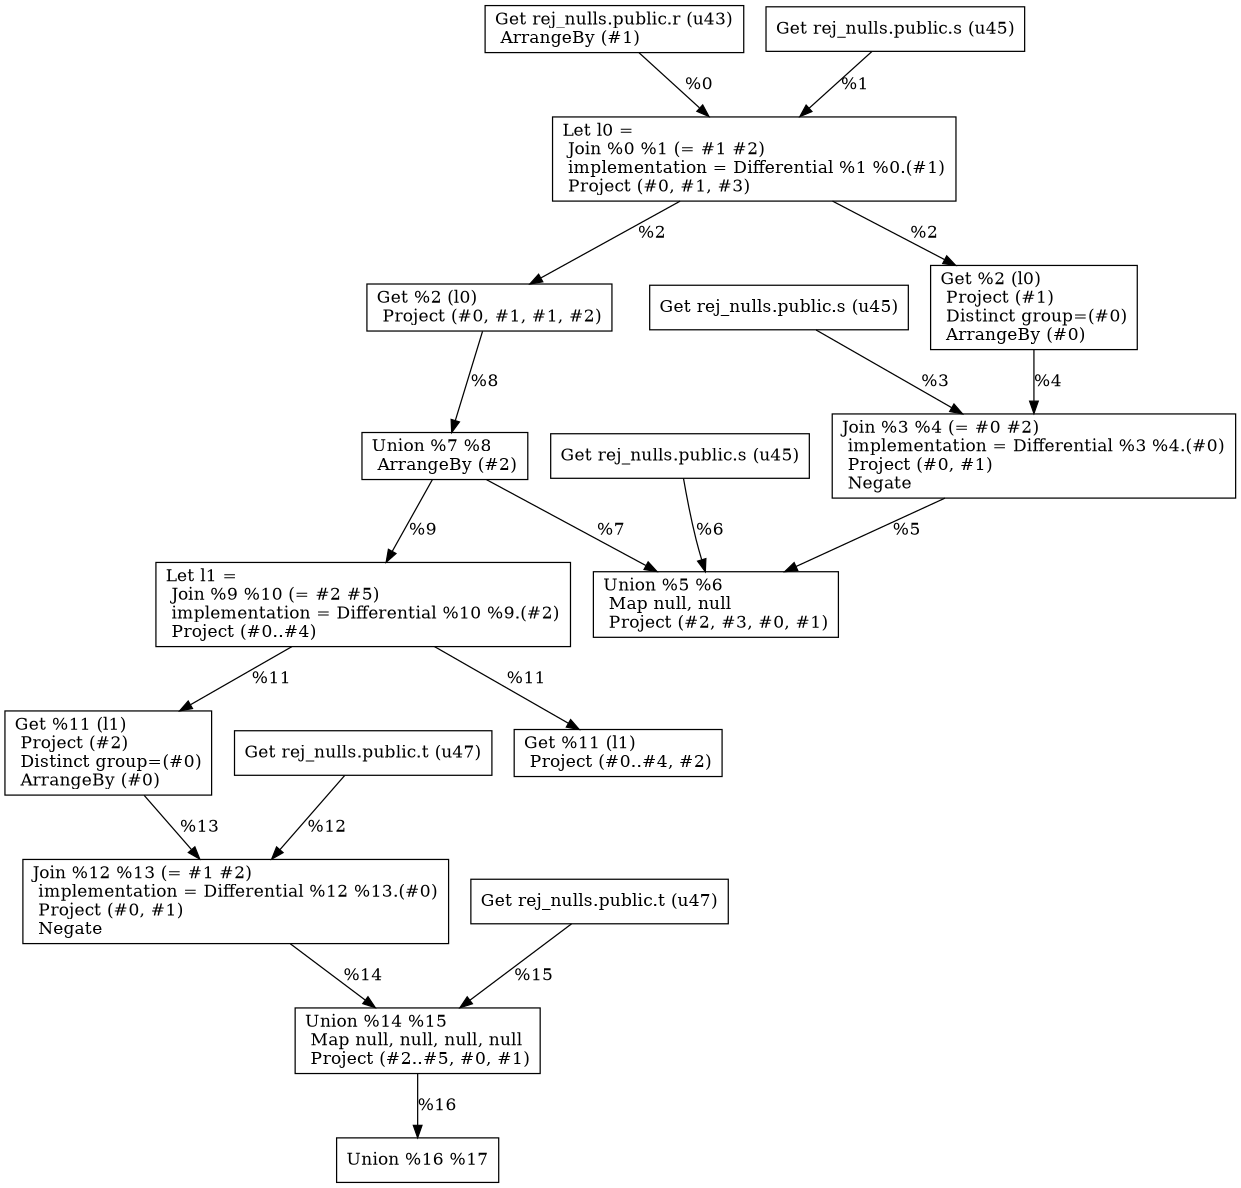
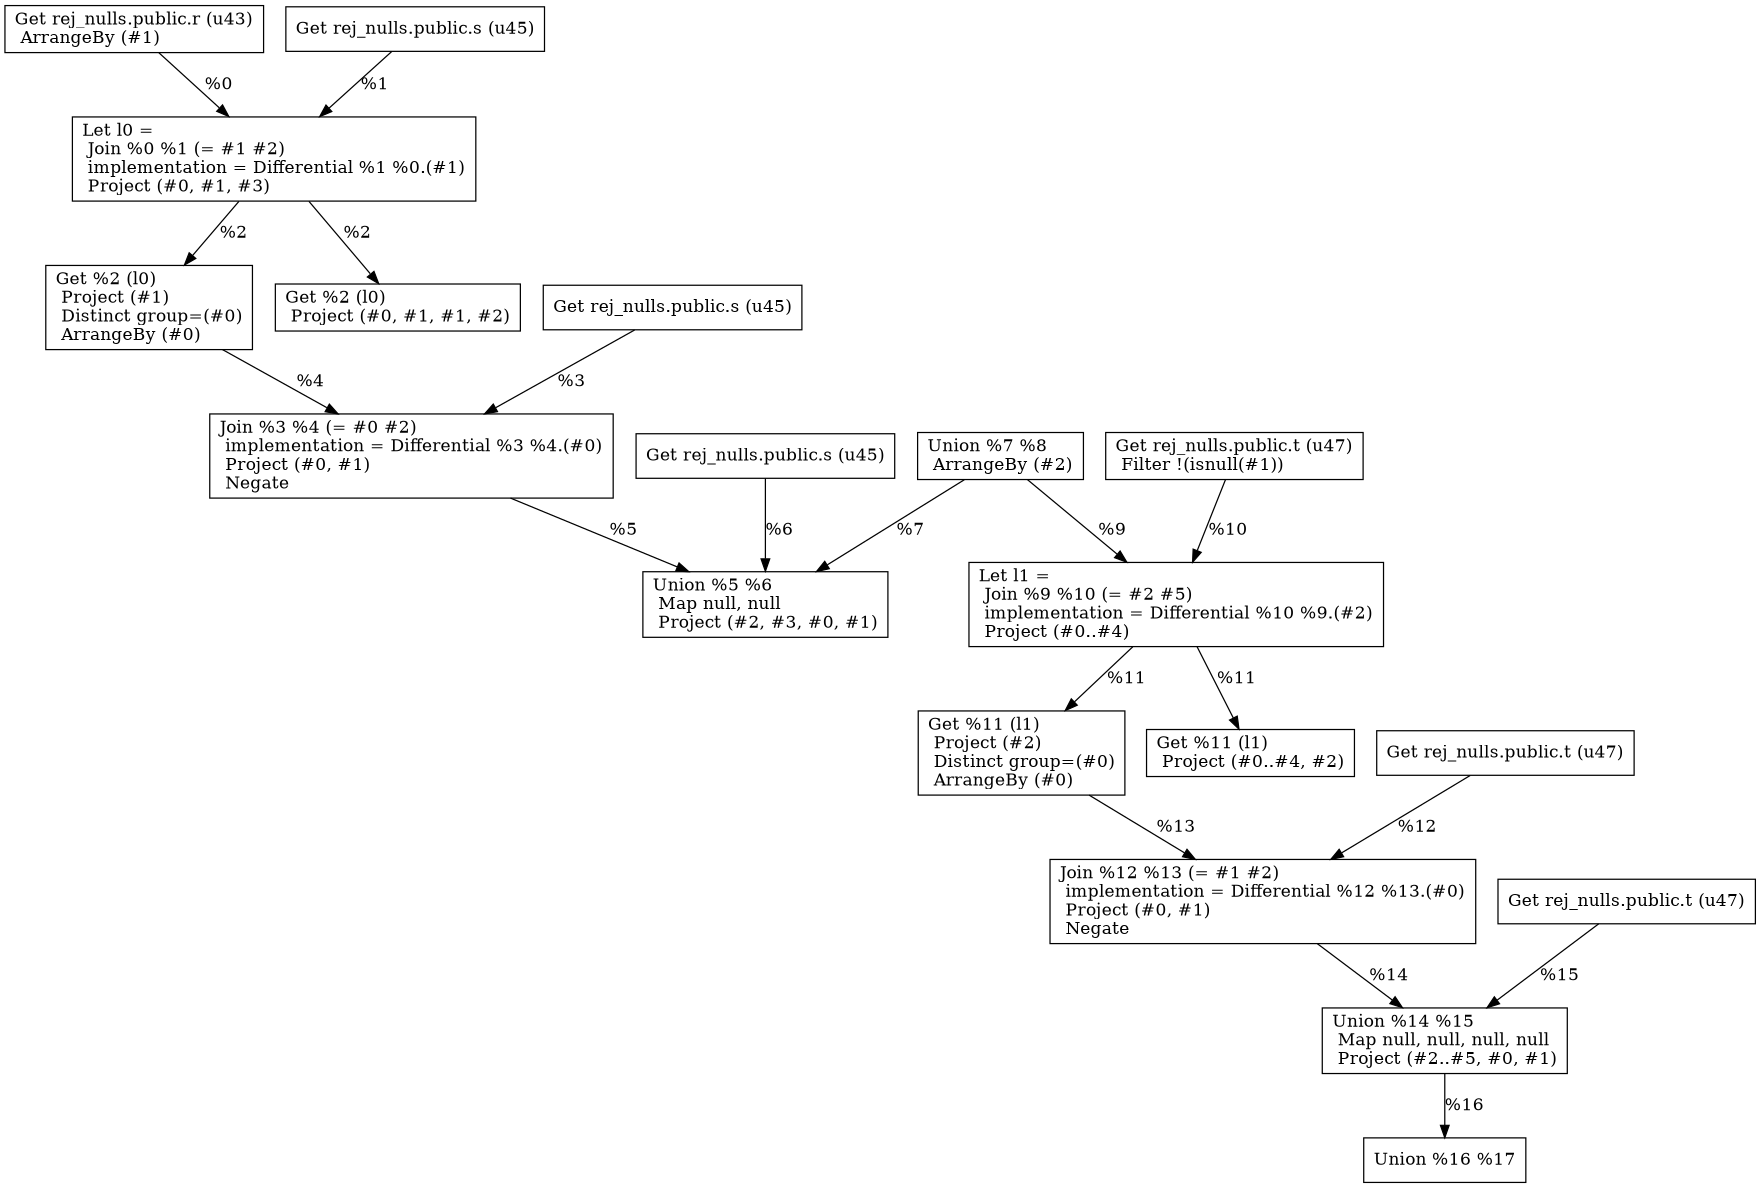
edge "Get %2 (l0) Project (#0, #1, #1, #2)" -> "Union %7 %8 ArrangeBy (#2)": removed, label "%8"
node "Get rej_nulls.public.t (u47) Filter !(isnull(#1))": added
